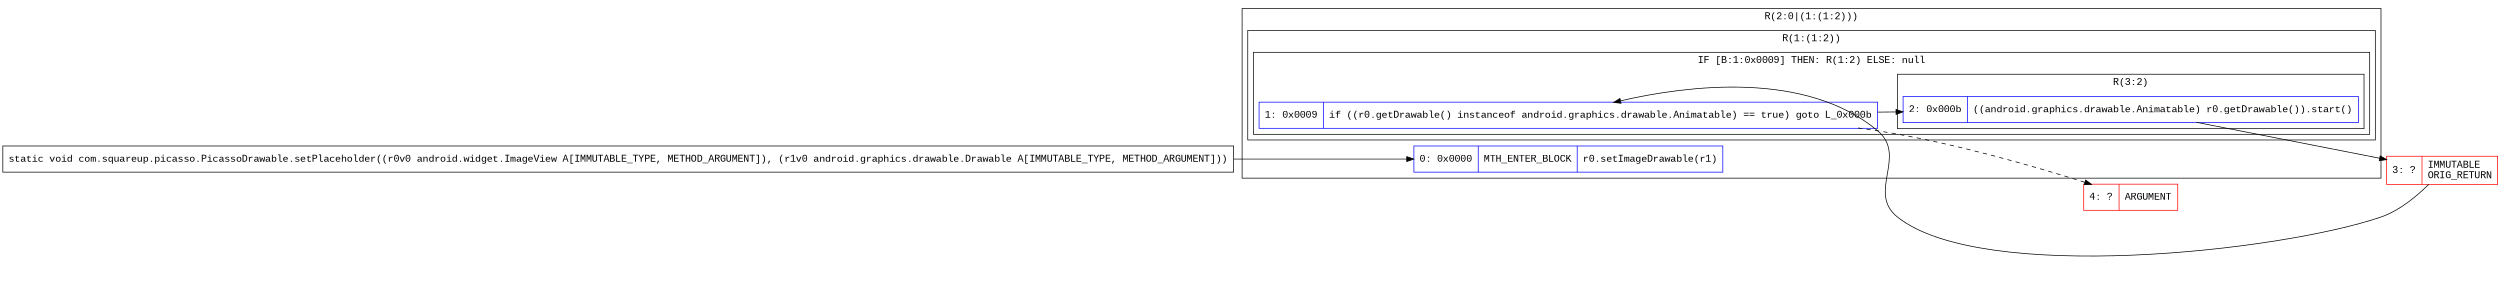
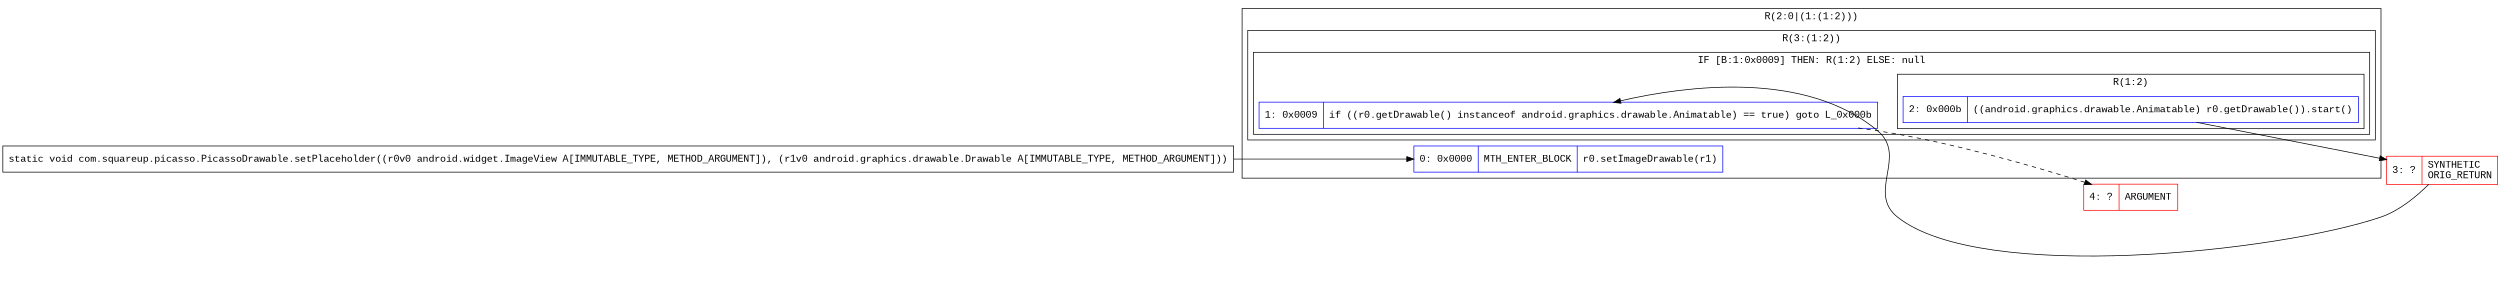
cluster "R(1:(1:2))": label "R(1:(1:2))" -> "R(3:(1:2))"
cluster "R(3:2)": label "R(3:2)" -> "R(1:2)"
edge "1: 0x0009" -> "2: 0x000b": removed
node "3: ?": text "IMMUTABLE" -> "SYNTHETIC"
